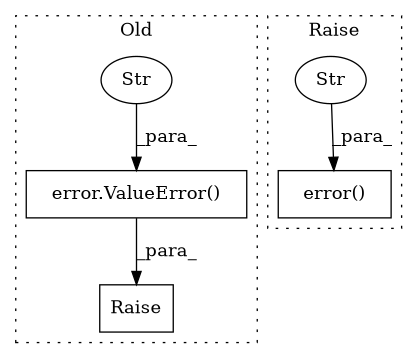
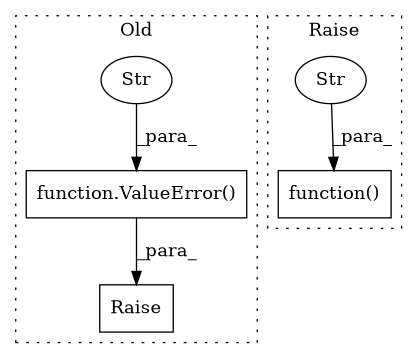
node "error.ValueError()": label "error.ValueError()" -> "function.ValueError()"
node "error()": label "error()" -> "function()"
